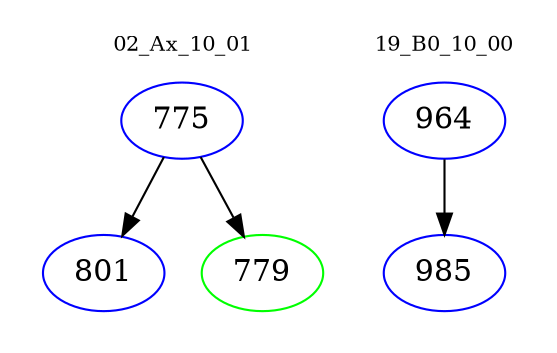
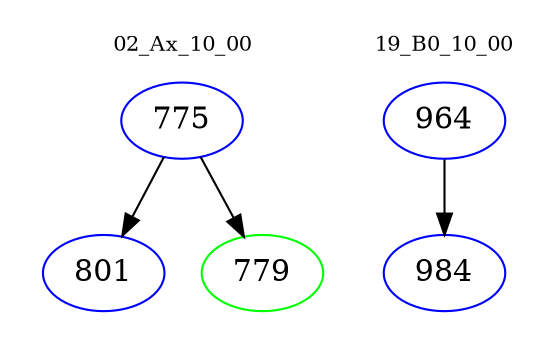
cluster "02_Ax_10_01": label "02_Ax_10_01" -> "02_Ax_10_00"
node "985": label "985" -> "984"
